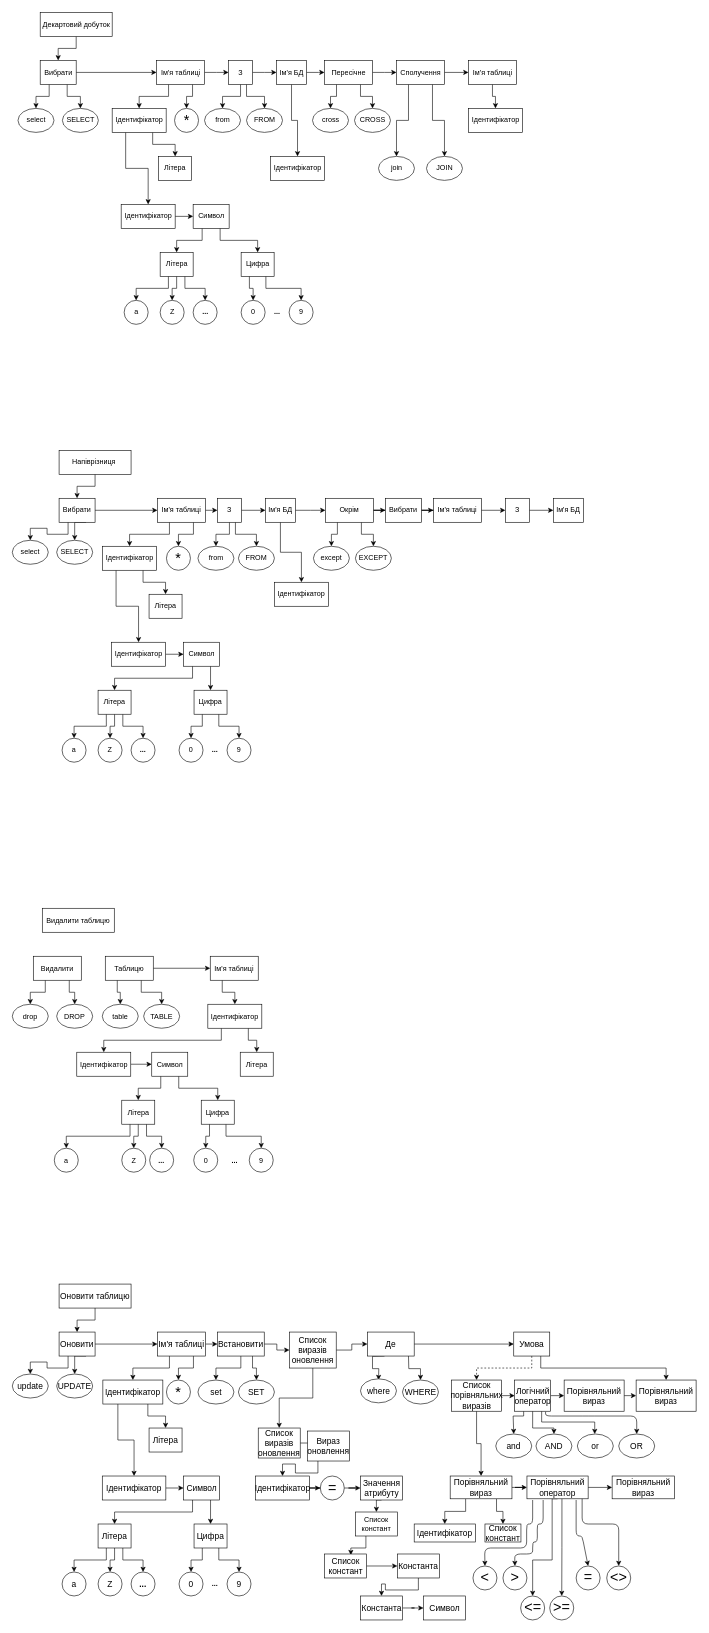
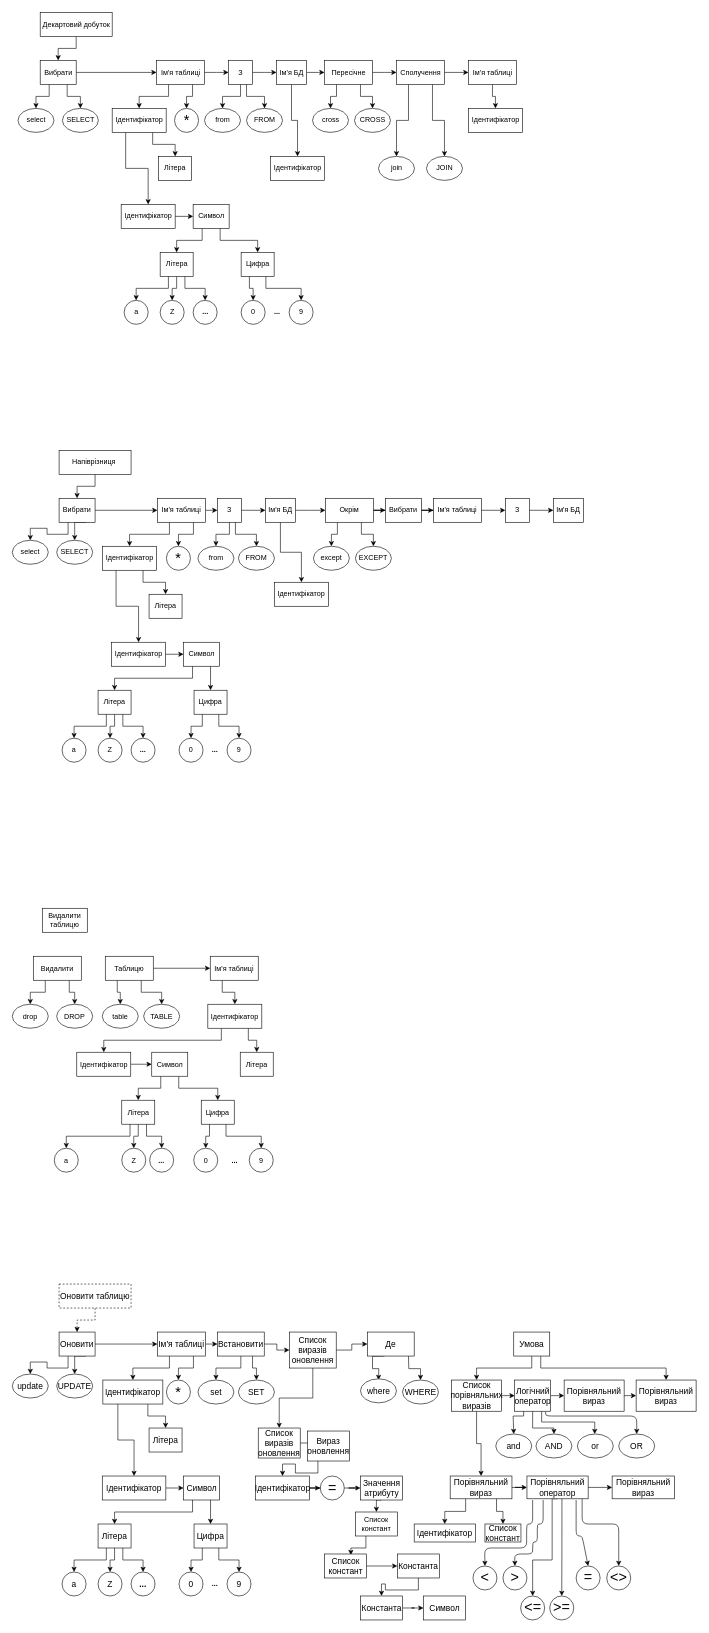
node "Видалити таблицю": size 72x24 -> 45x24
node "Оновити таблицю": style solid -> dashed
edge "Оновити таблицю" -> "Оновити": style solid -> dashed
edge "Де" -> "Умова": removed
edge "Умова" -> "Список порівняльних виразів": style dashed -> solid
